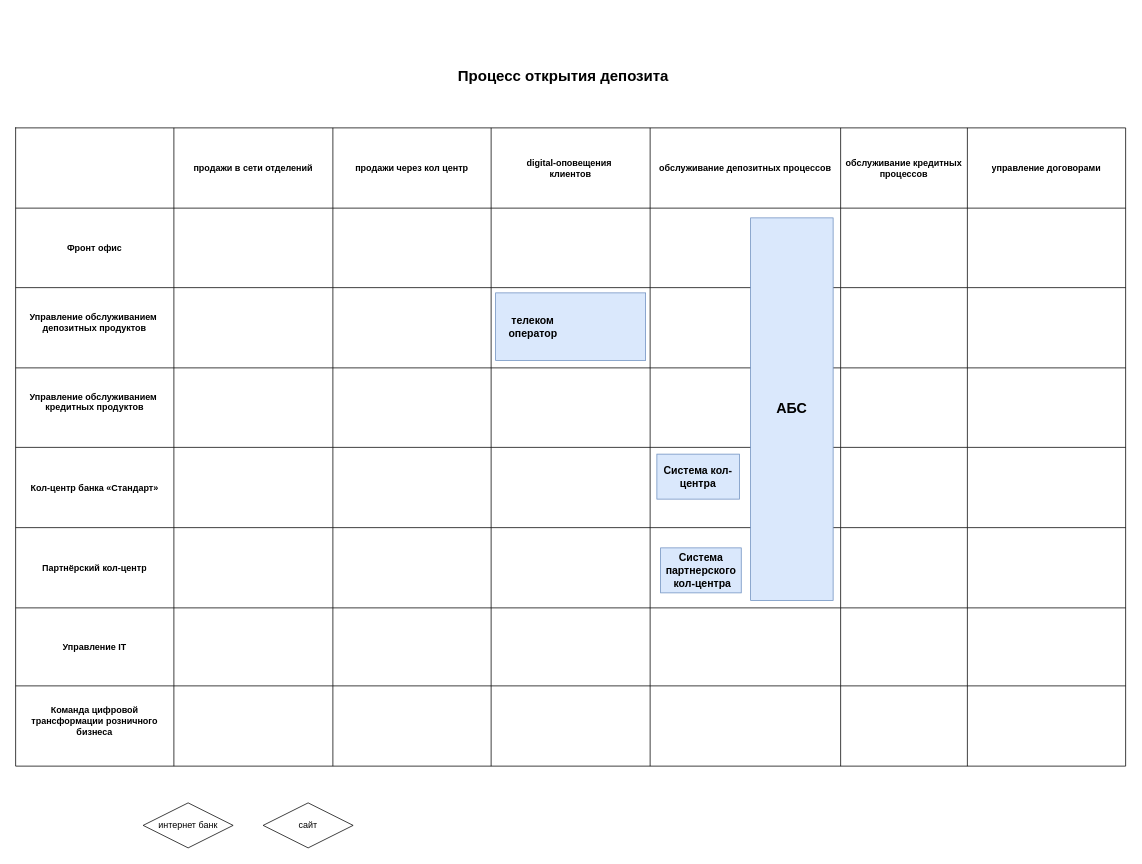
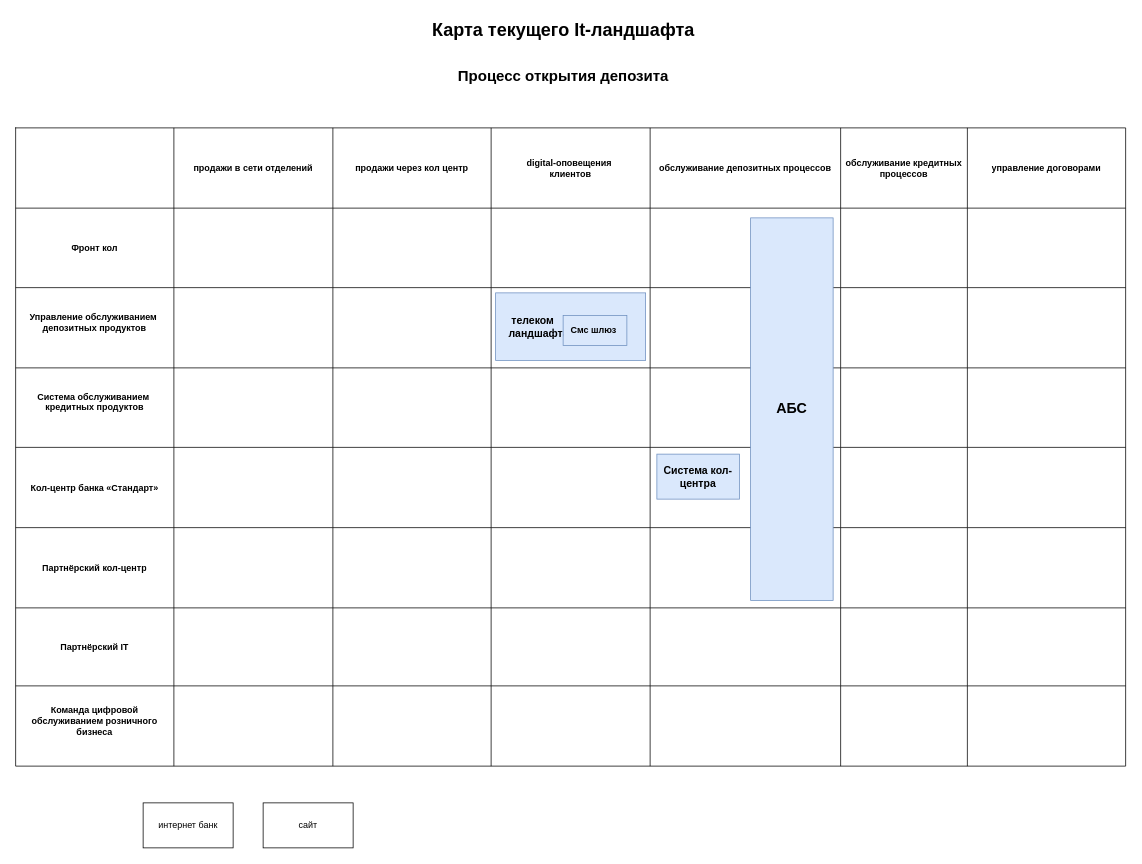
node "Карта текущего It-ландшафта": added
node "Фронт офис": label "Фронт офис" -> "Фронт кол"
node "телеком оператор": label "телеком оператор" -> "телеком ландшафта"
node "Смс шлюз": added
node "Управление обслуживанием кредитных продуктов": label "Управление обслуживанием кредитных продуктов" -> "Система обслуживанием кредитных продуктов"
node "Система партнерского кол-центра": removed
node "Управление IT": label "Управление IT" -> "Партнёрский IT"
node "Команда цифровой трансформации розничного бизнеса": label "Команда цифровой трансформации розничного бизнеса" -> "Команда цифровой обслуживанием розничного бизнеса"
node "интернет банк": shape diamond -> rectangle
node "сайт": shape diamond -> rectangle
